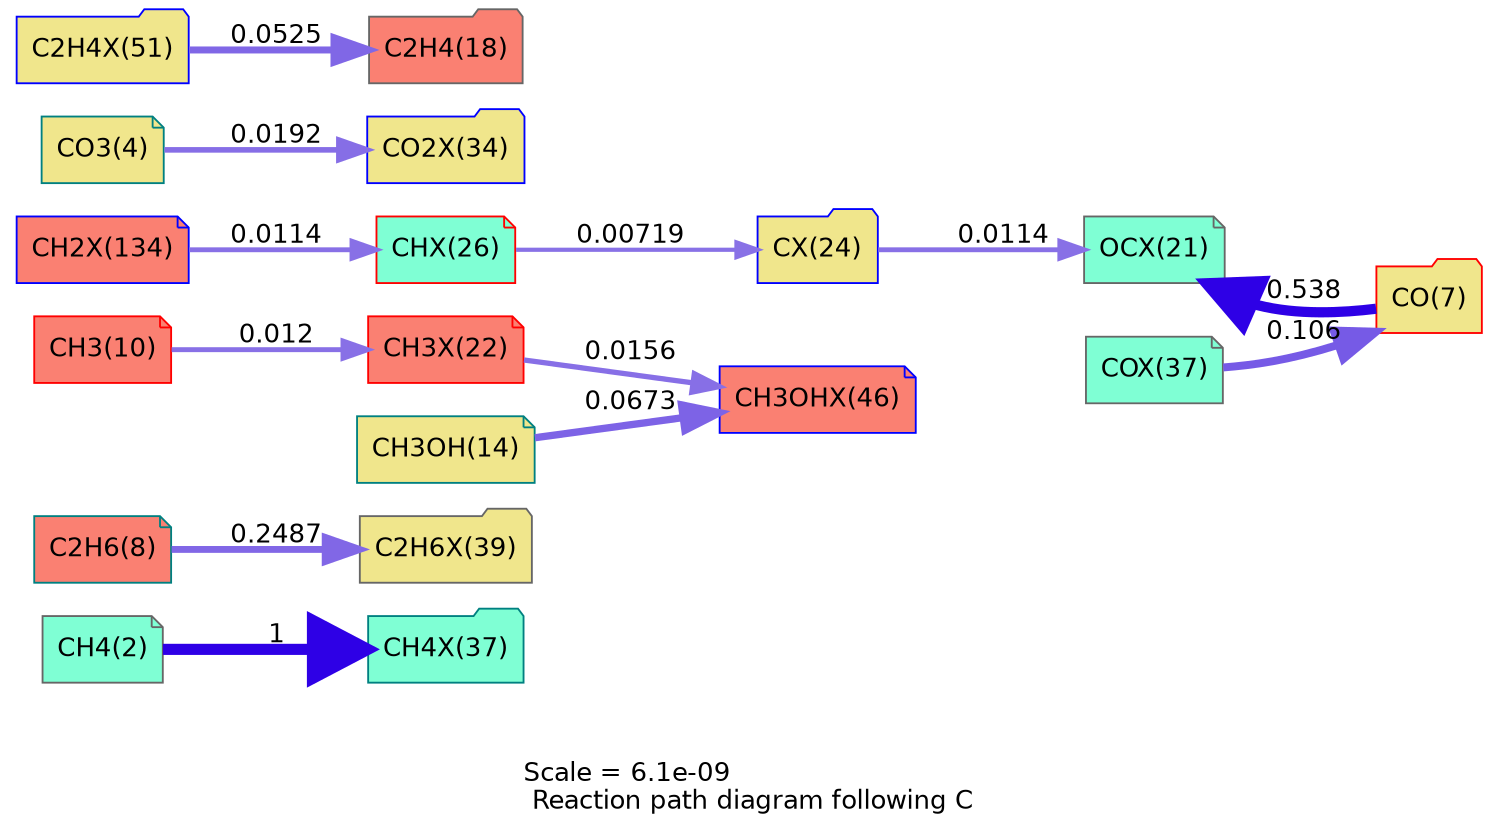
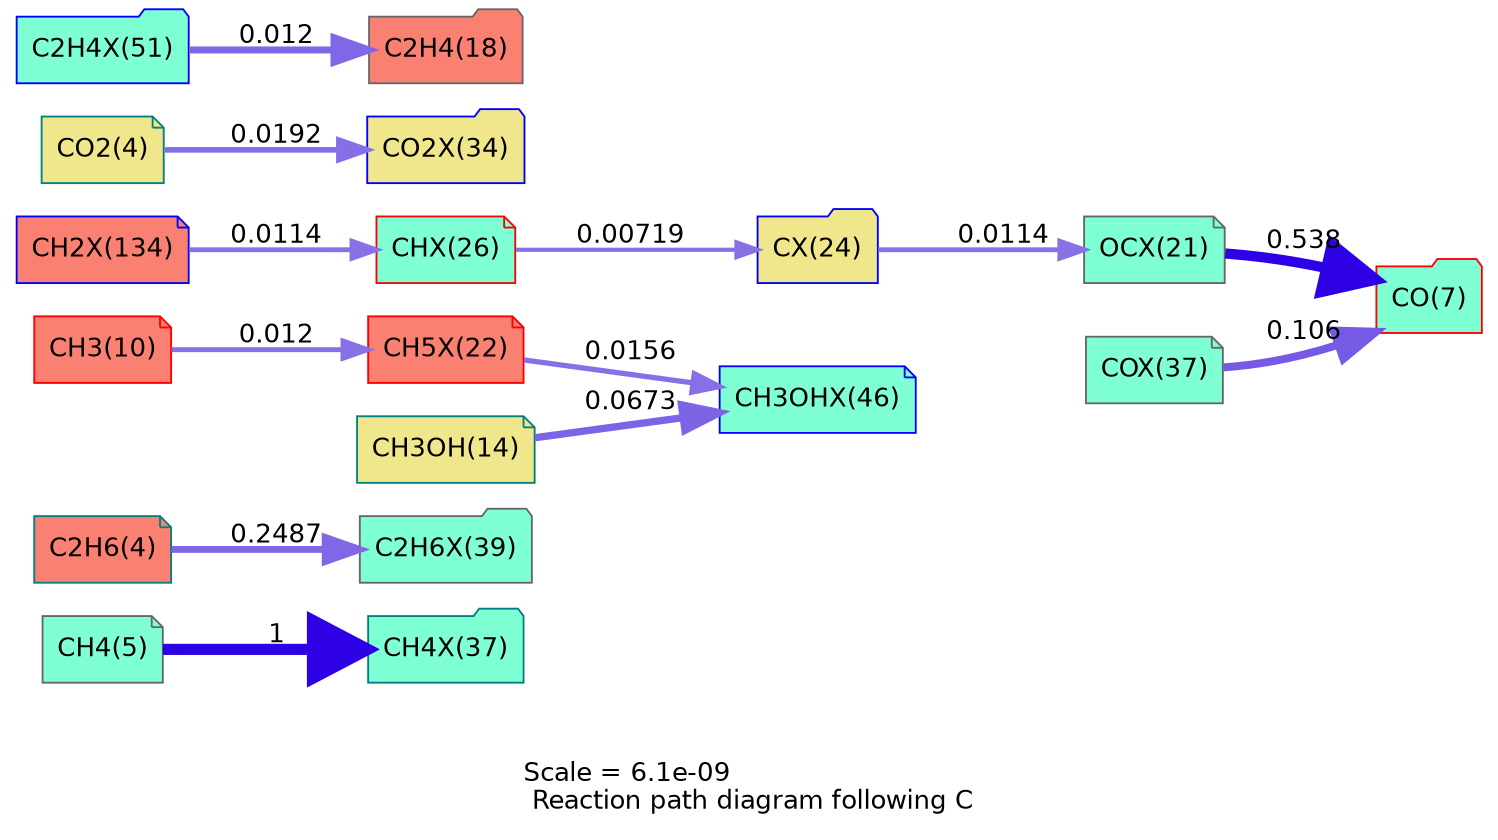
edge "C2H4X(51)" -> "C2H4(18)": label " 0.0525" -> " 0.012"
node "C2H4X(51)": fillcolor khaki -> aquamarine
node "CO3(4)": label "CO3(4)" -> "CO2(4)"
node "CO(7)": fillcolor khaki -> aquamarine
edge "CO(7)" -> "OCX(21)": reversed
node "CH3X(22)": label "CH3X(22)" -> "CH5X(22)"
node "CH3OHX(46)": fillcolor salmon -> aquamarine
node "C2H6(8)": label "C2H6(8)" -> "C2H6(4)"
node "C2H6X(39)": fillcolor khaki -> aquamarine
node "CH4(2)": label "CH4(2)" -> "CH4(5)"
